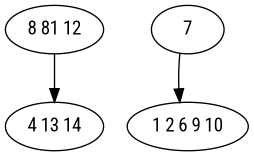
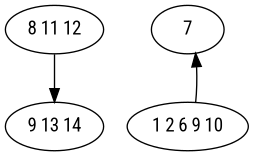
node "8 81 12": label "8 81 12" -> "8 11 12"
edge "7" -> "1 2 6 9 10": reversed
node "4 13 14": label "4 13 14" -> "9 13 14"
